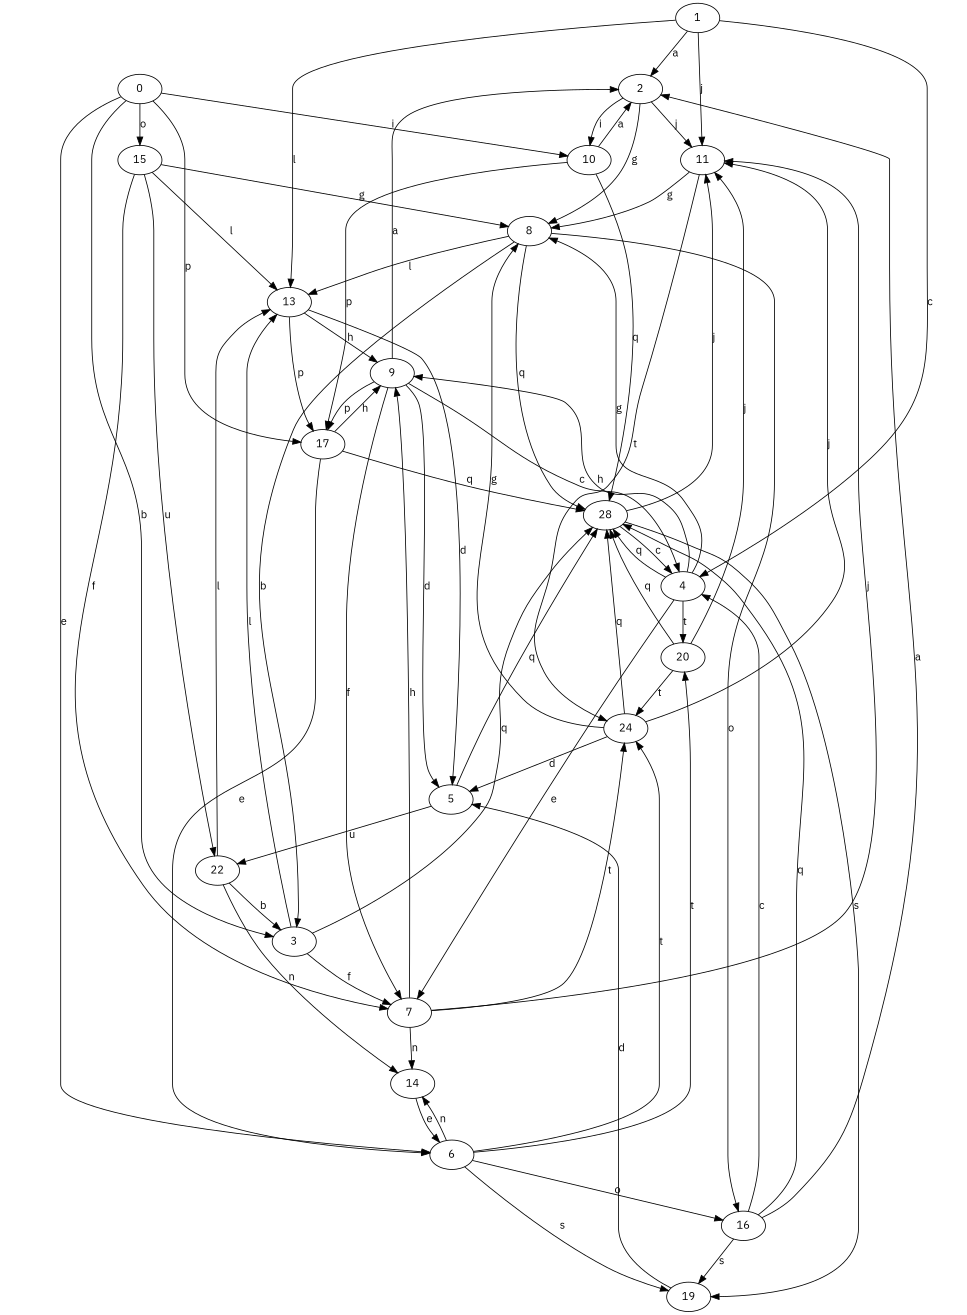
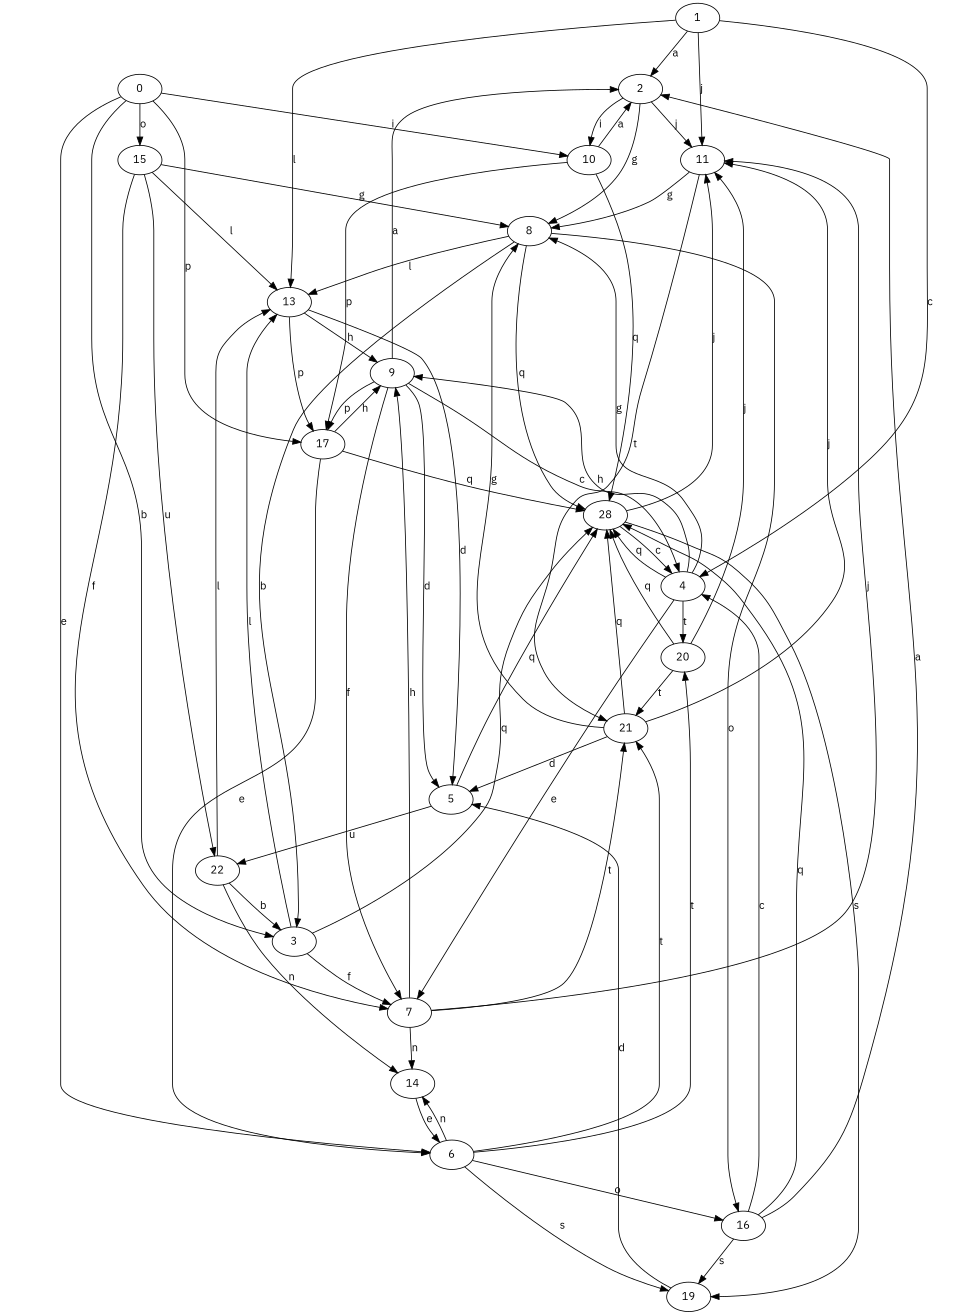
node "24": label "24" -> "21"
